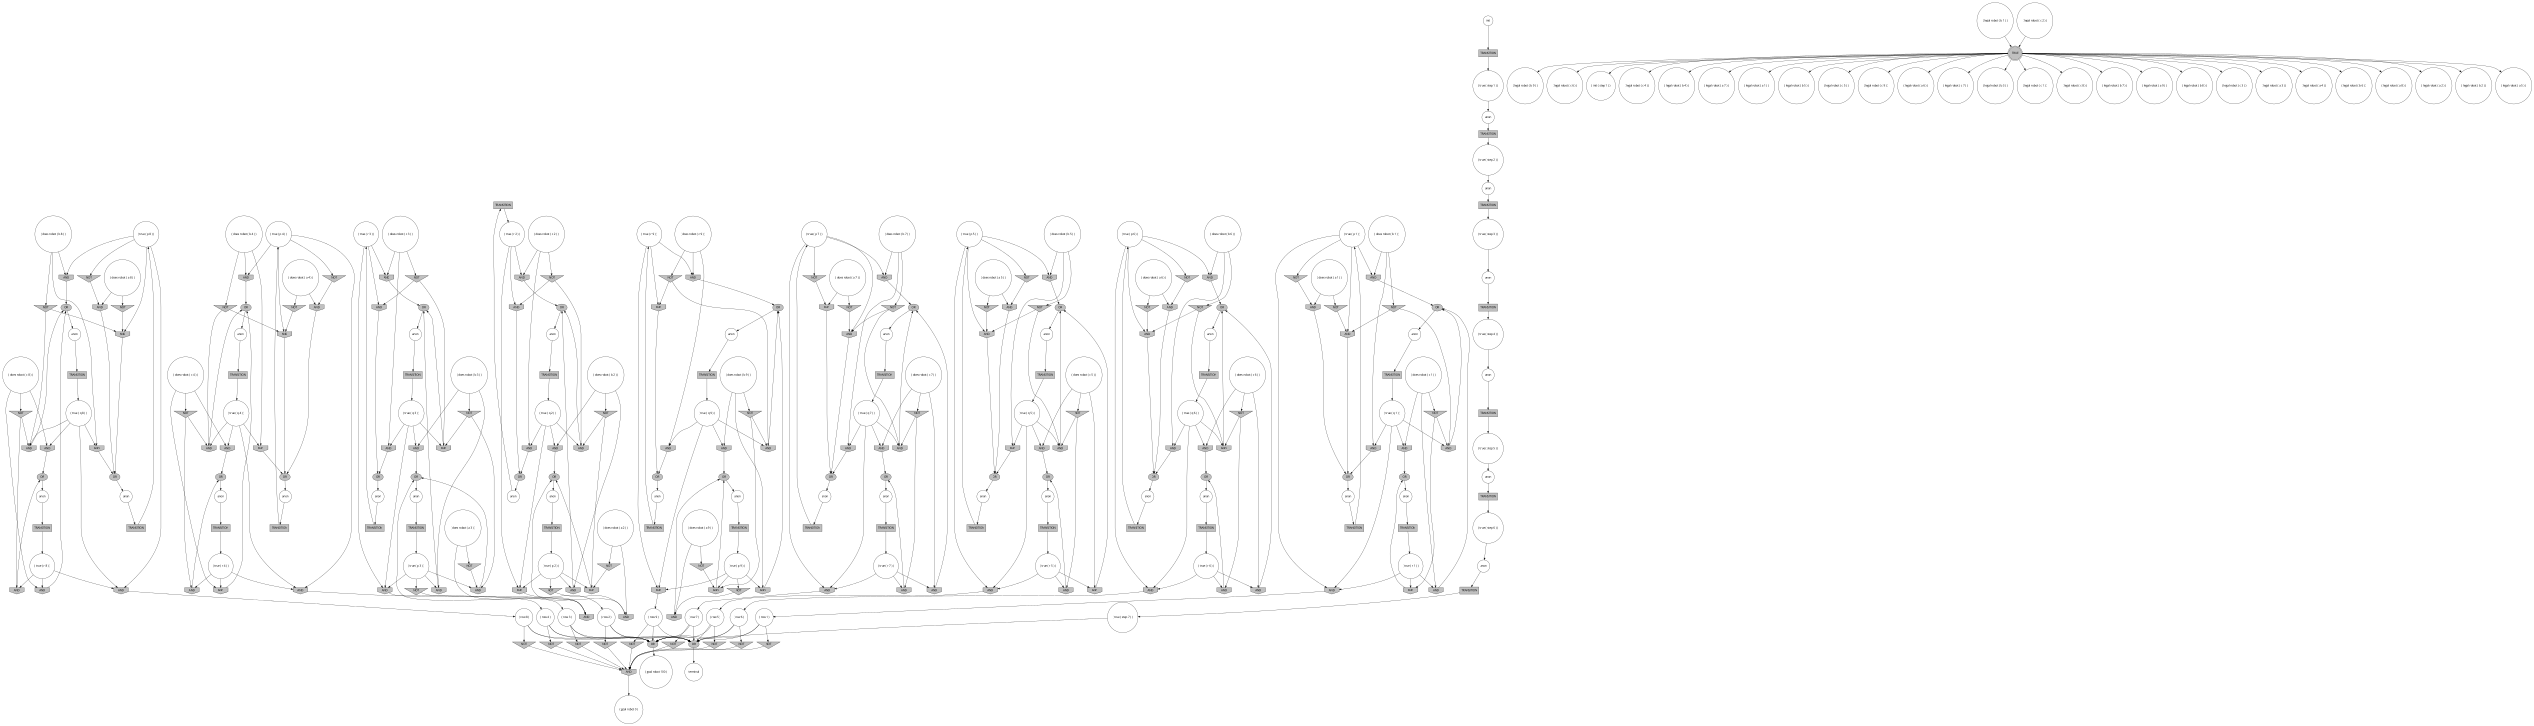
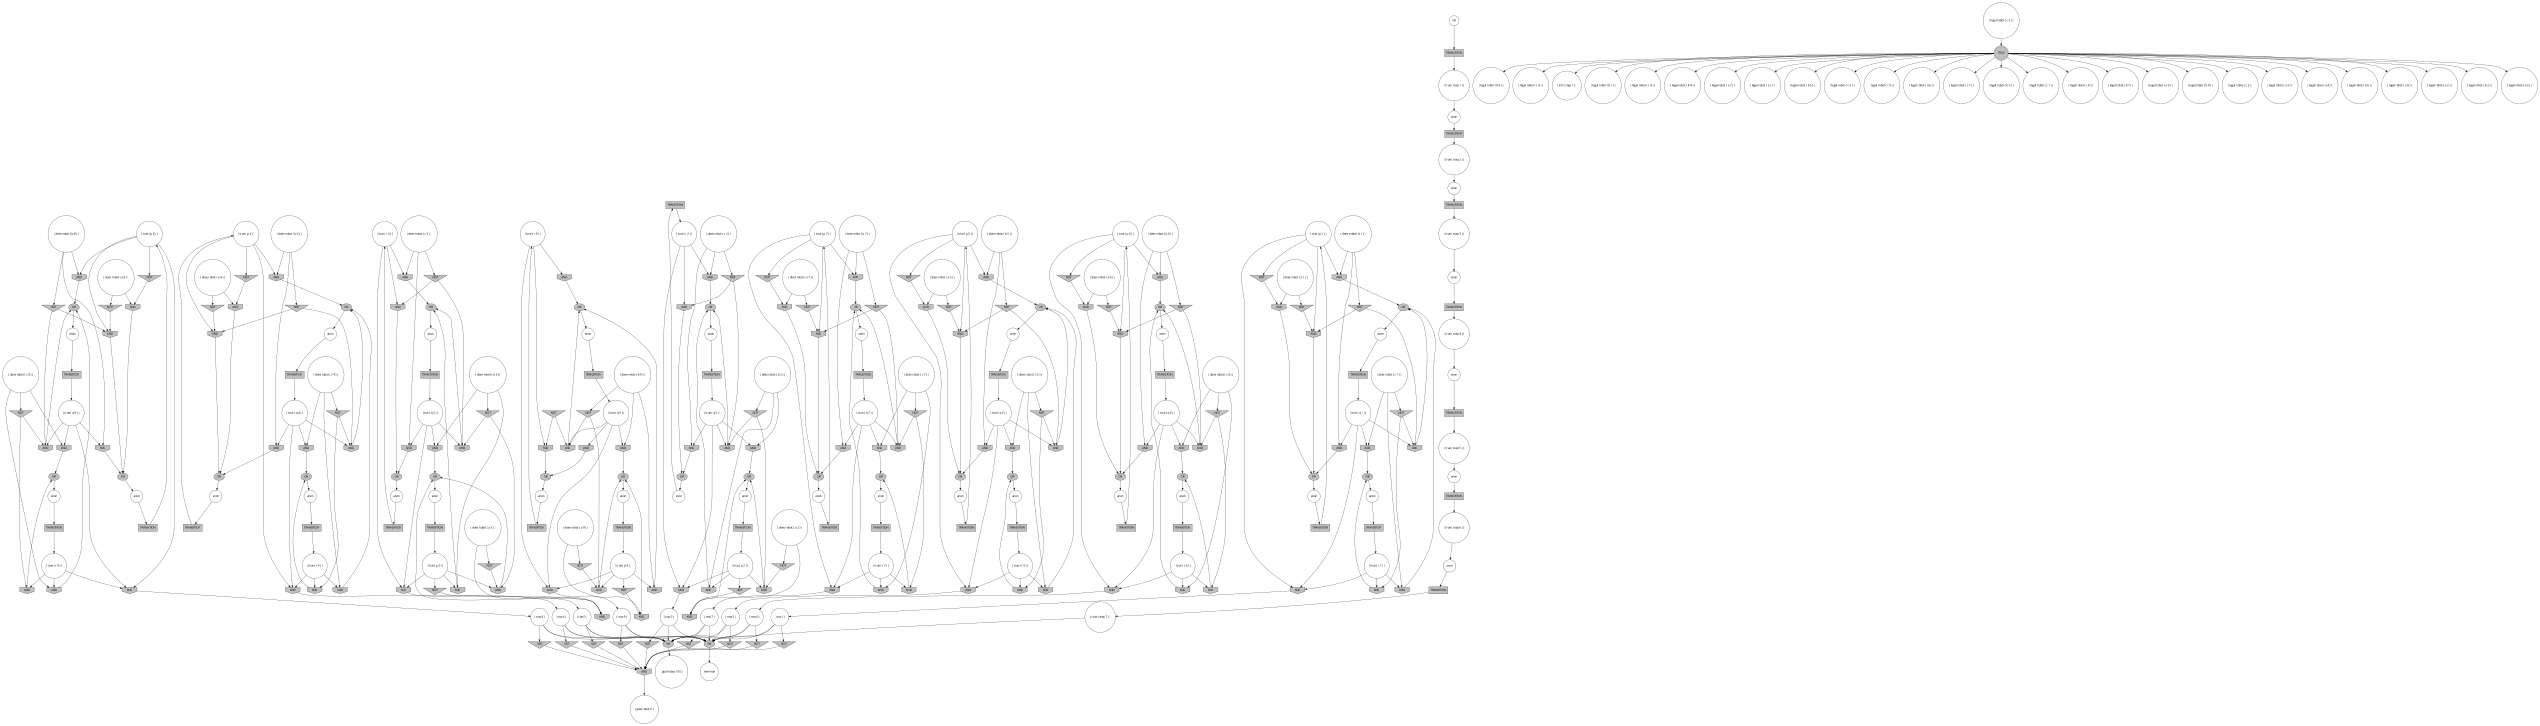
edge "( legal robot ( b 1 ) )" -> "TRUE": reversed
node "( does robot ( c 9 ) )": removed
